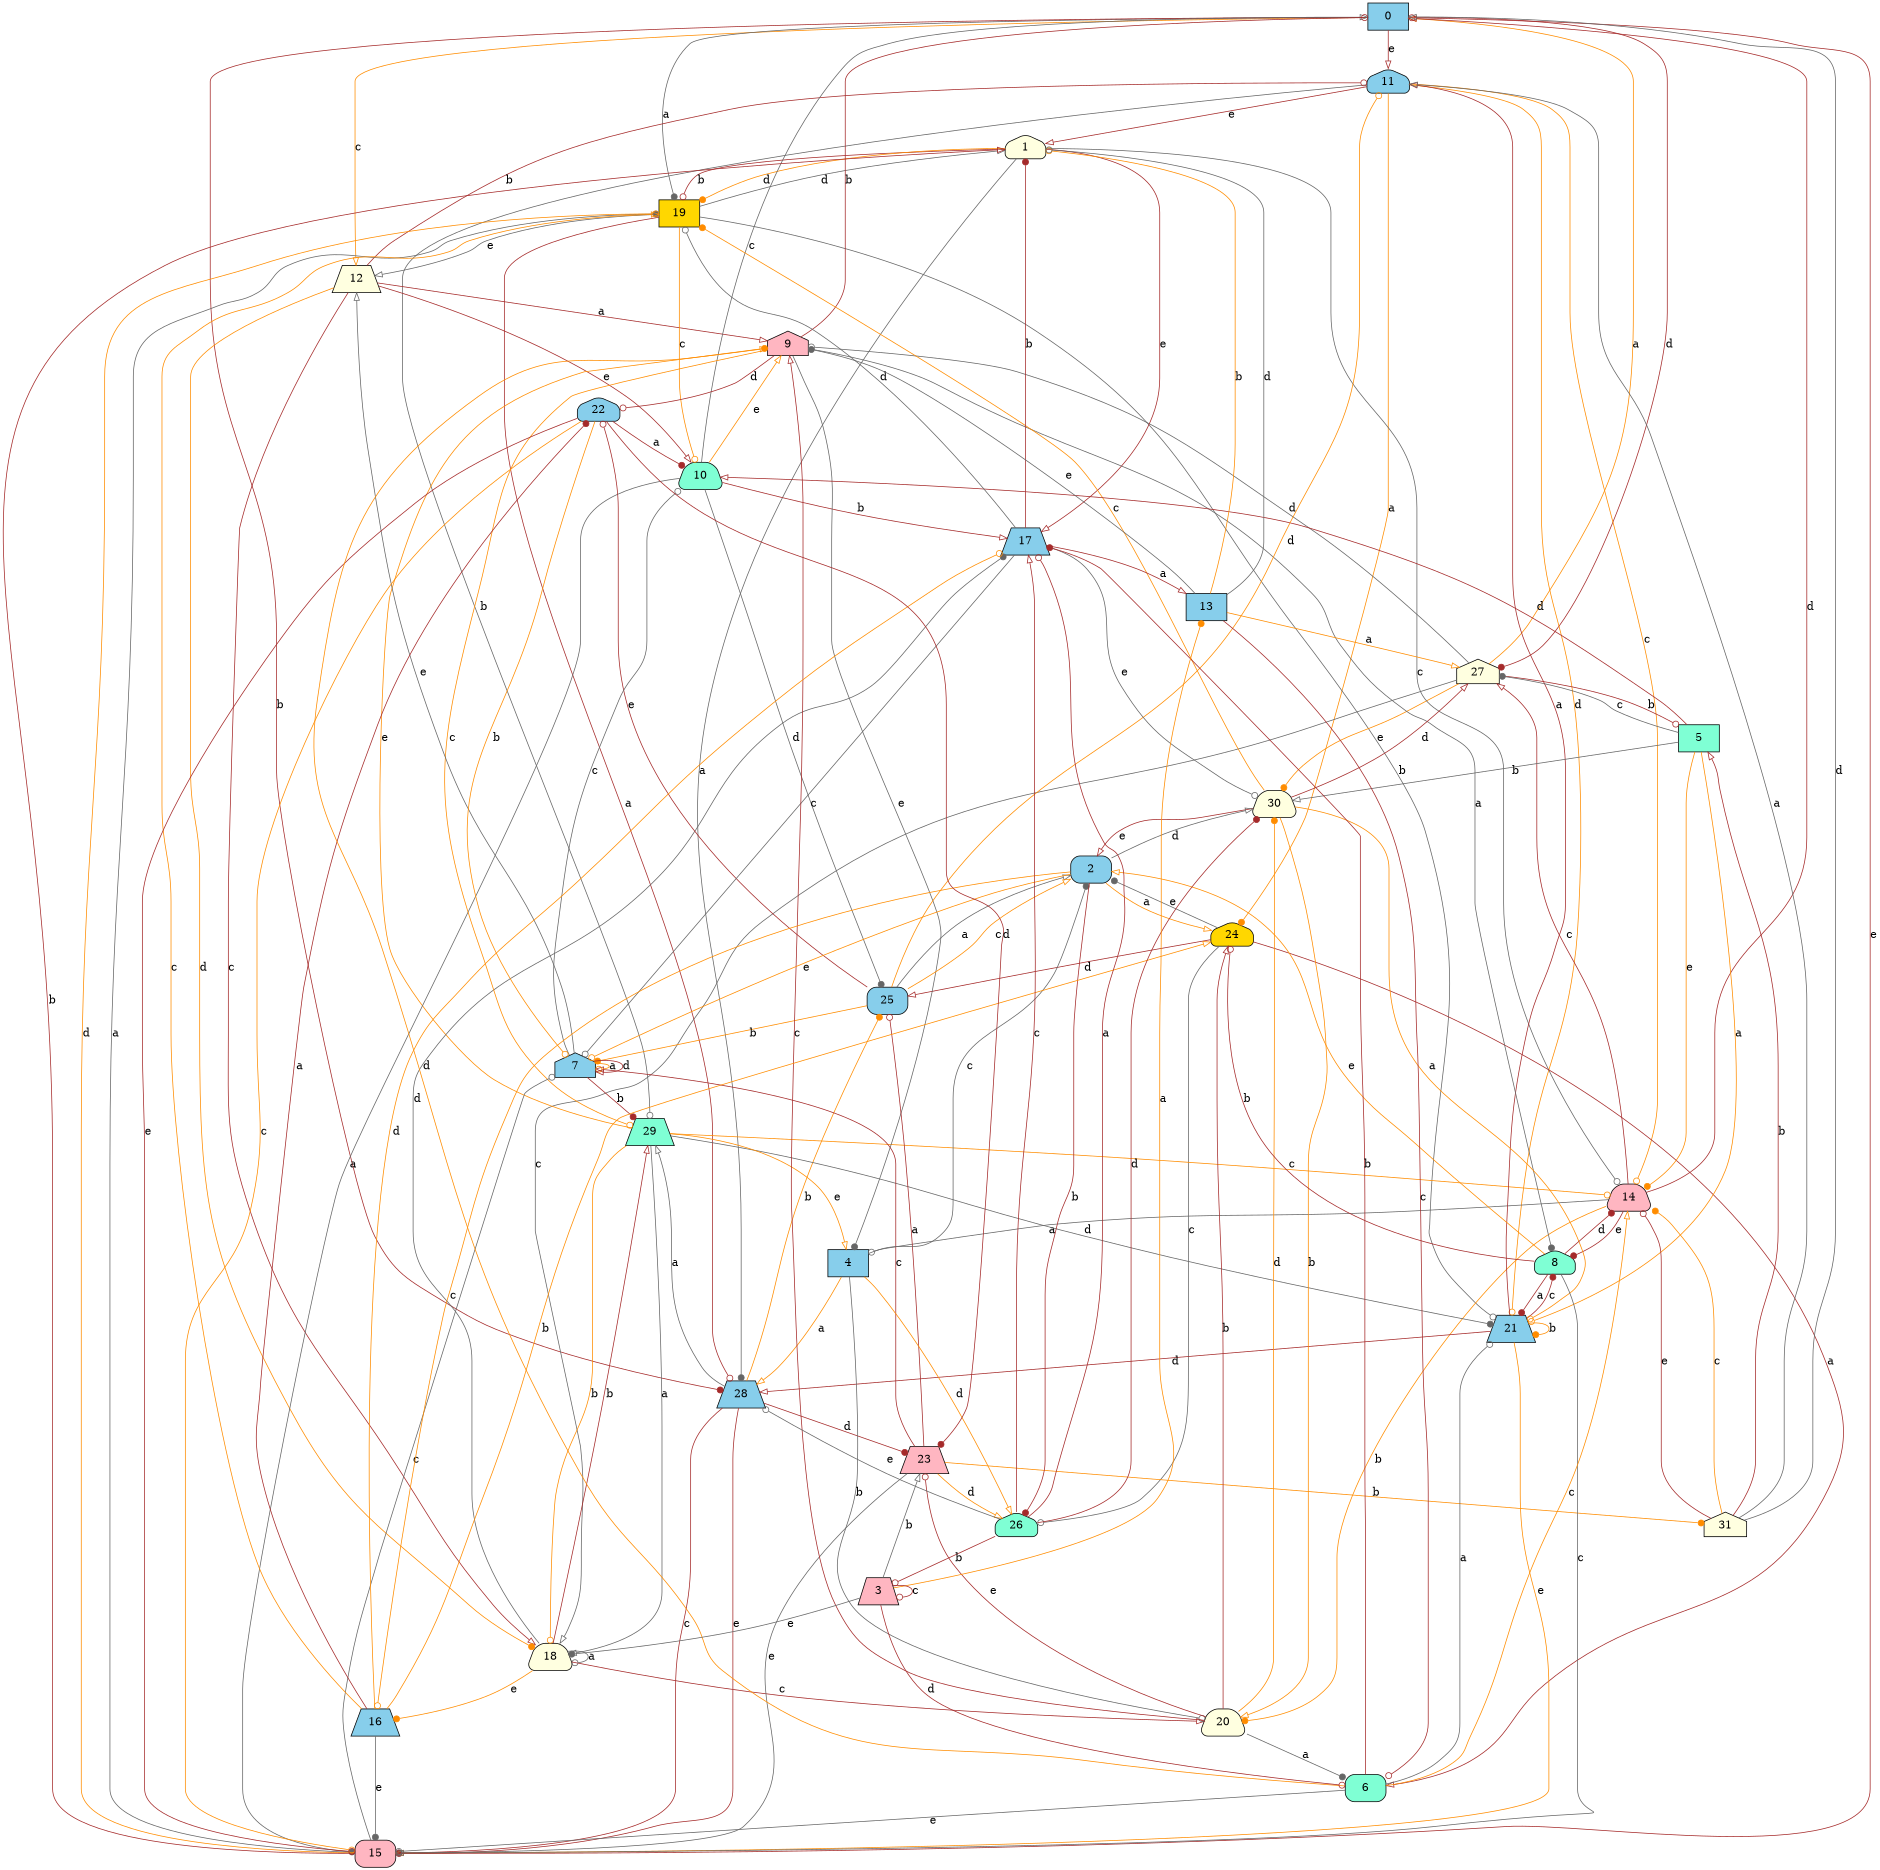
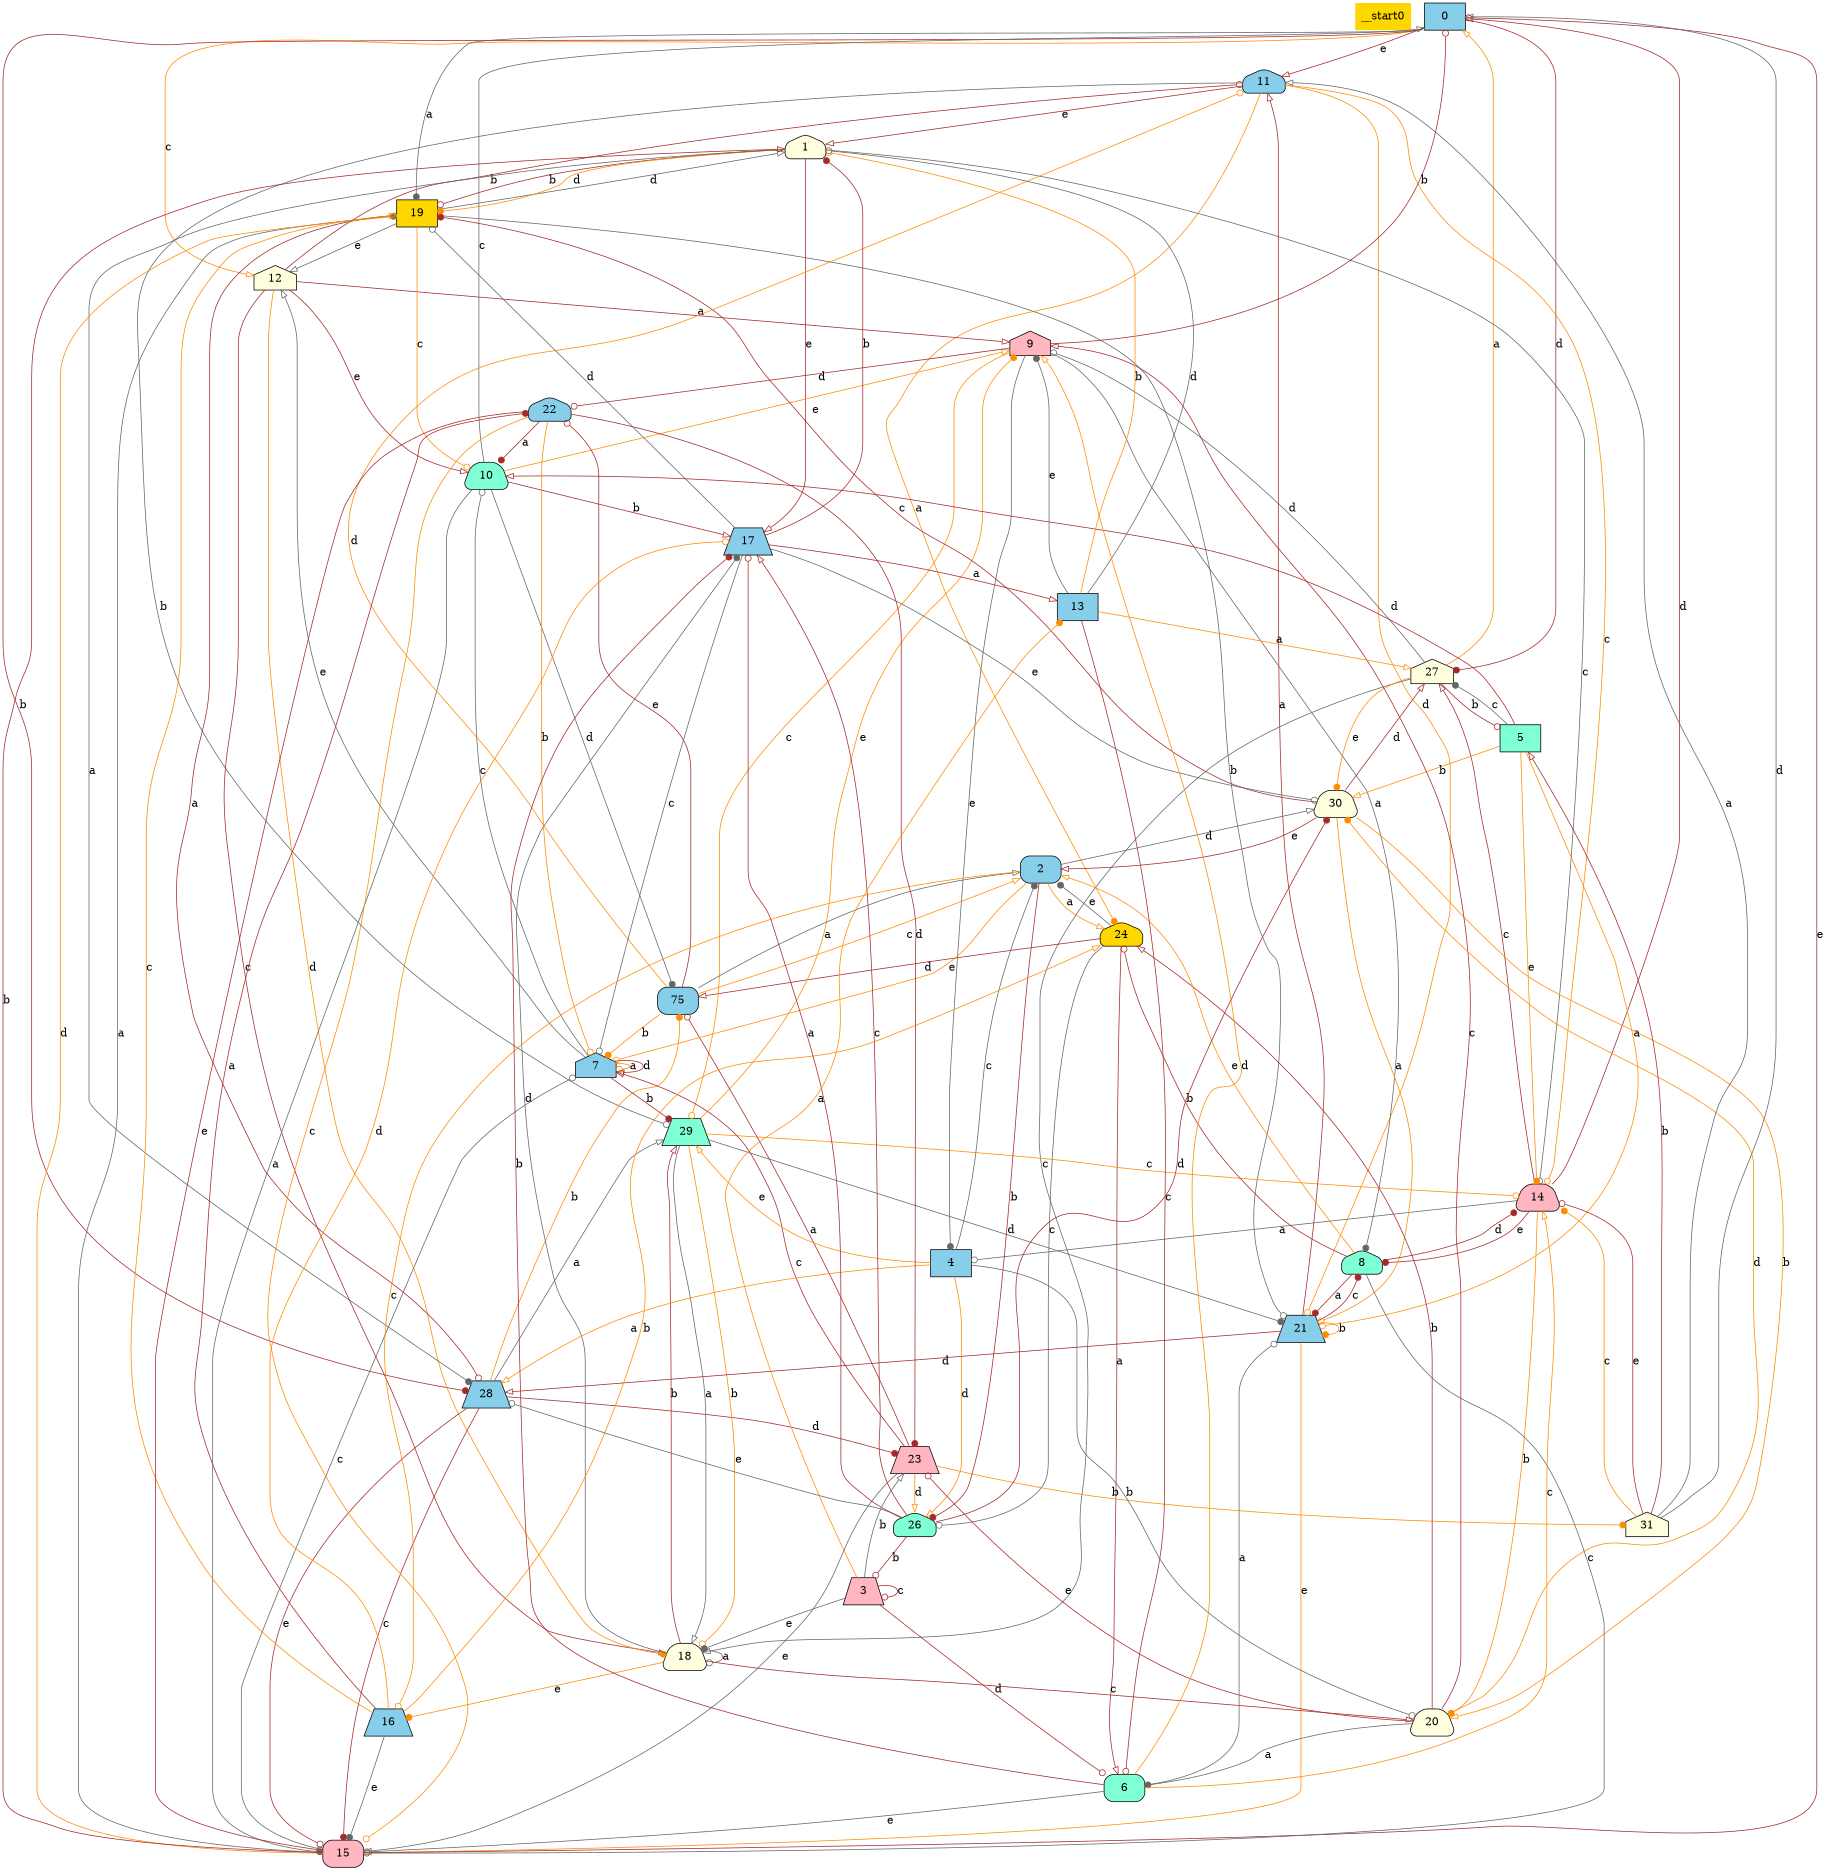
node "__start0": added
node "12": shape trapezium -> house
edge "30" -> "19": color darkorange -> brown
edge "5" -> "30": color gray40 -> darkorange
node "25": label "25" -> "75"
edge "29" -> "4": reversed
